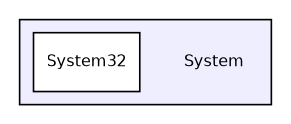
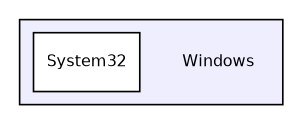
node "System": label "System" -> "Windows"
